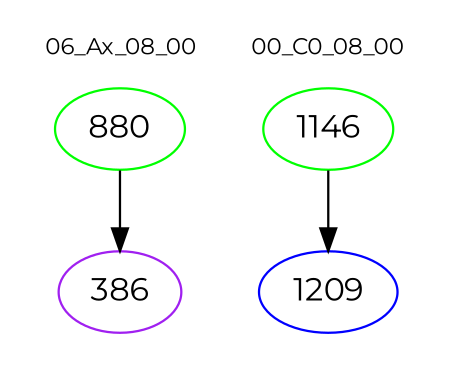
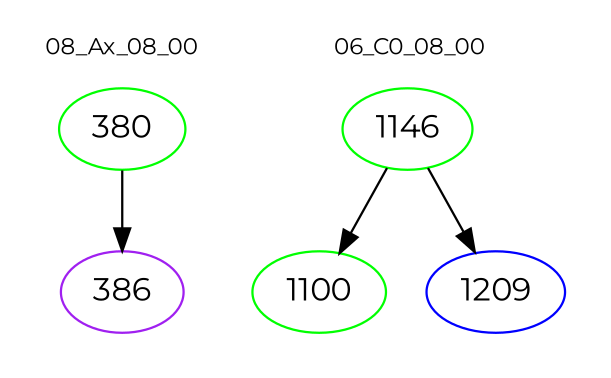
cluster "06_Ax_08_00": label "06_Ax_08_00" -> "08_Ax_08_00"
cluster "00_C0_08_00": label "00_C0_08_00" -> "06_C0_08_00"
node "880": label "880" -> "380"
node "1100": added
